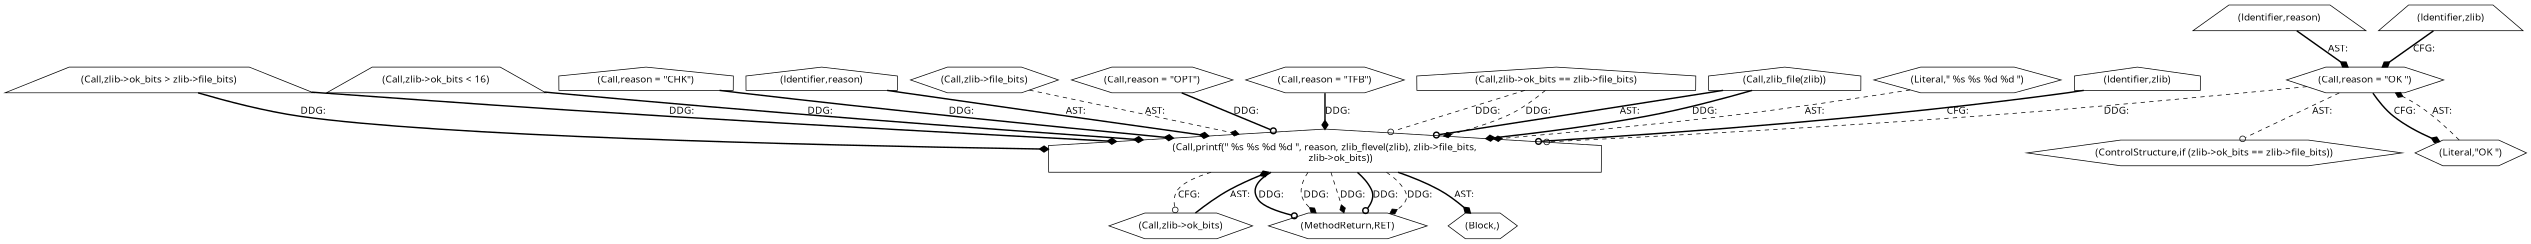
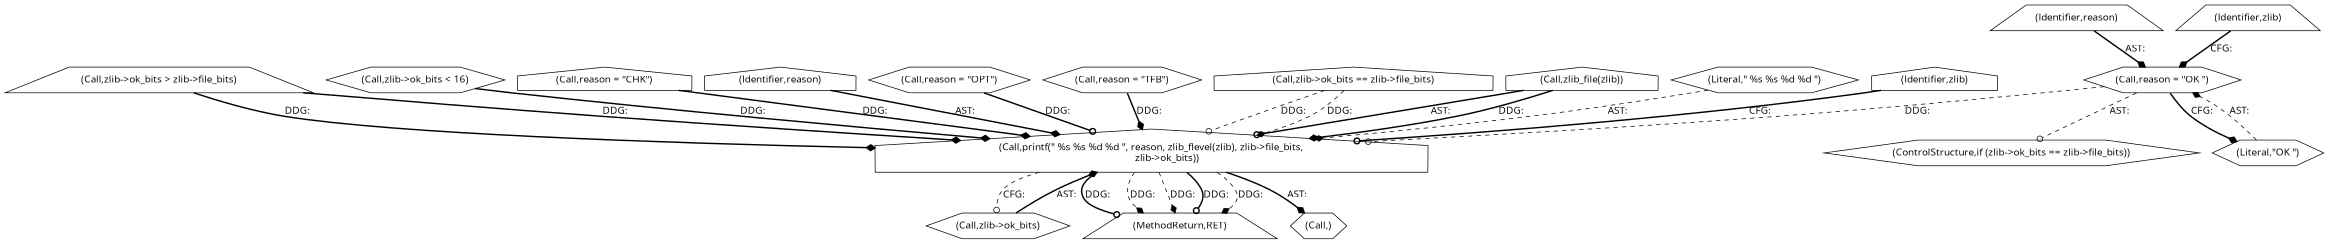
node "(Call,zlib->ok_bits < 16)": shape trapezium -> hexagon
node "(Call,zlib->file_bits)": removed
node "(MethodReturn,RET)": shape hexagon -> trapezium
node "(Block,)": label "(Block,)" -> "(Call,)"
